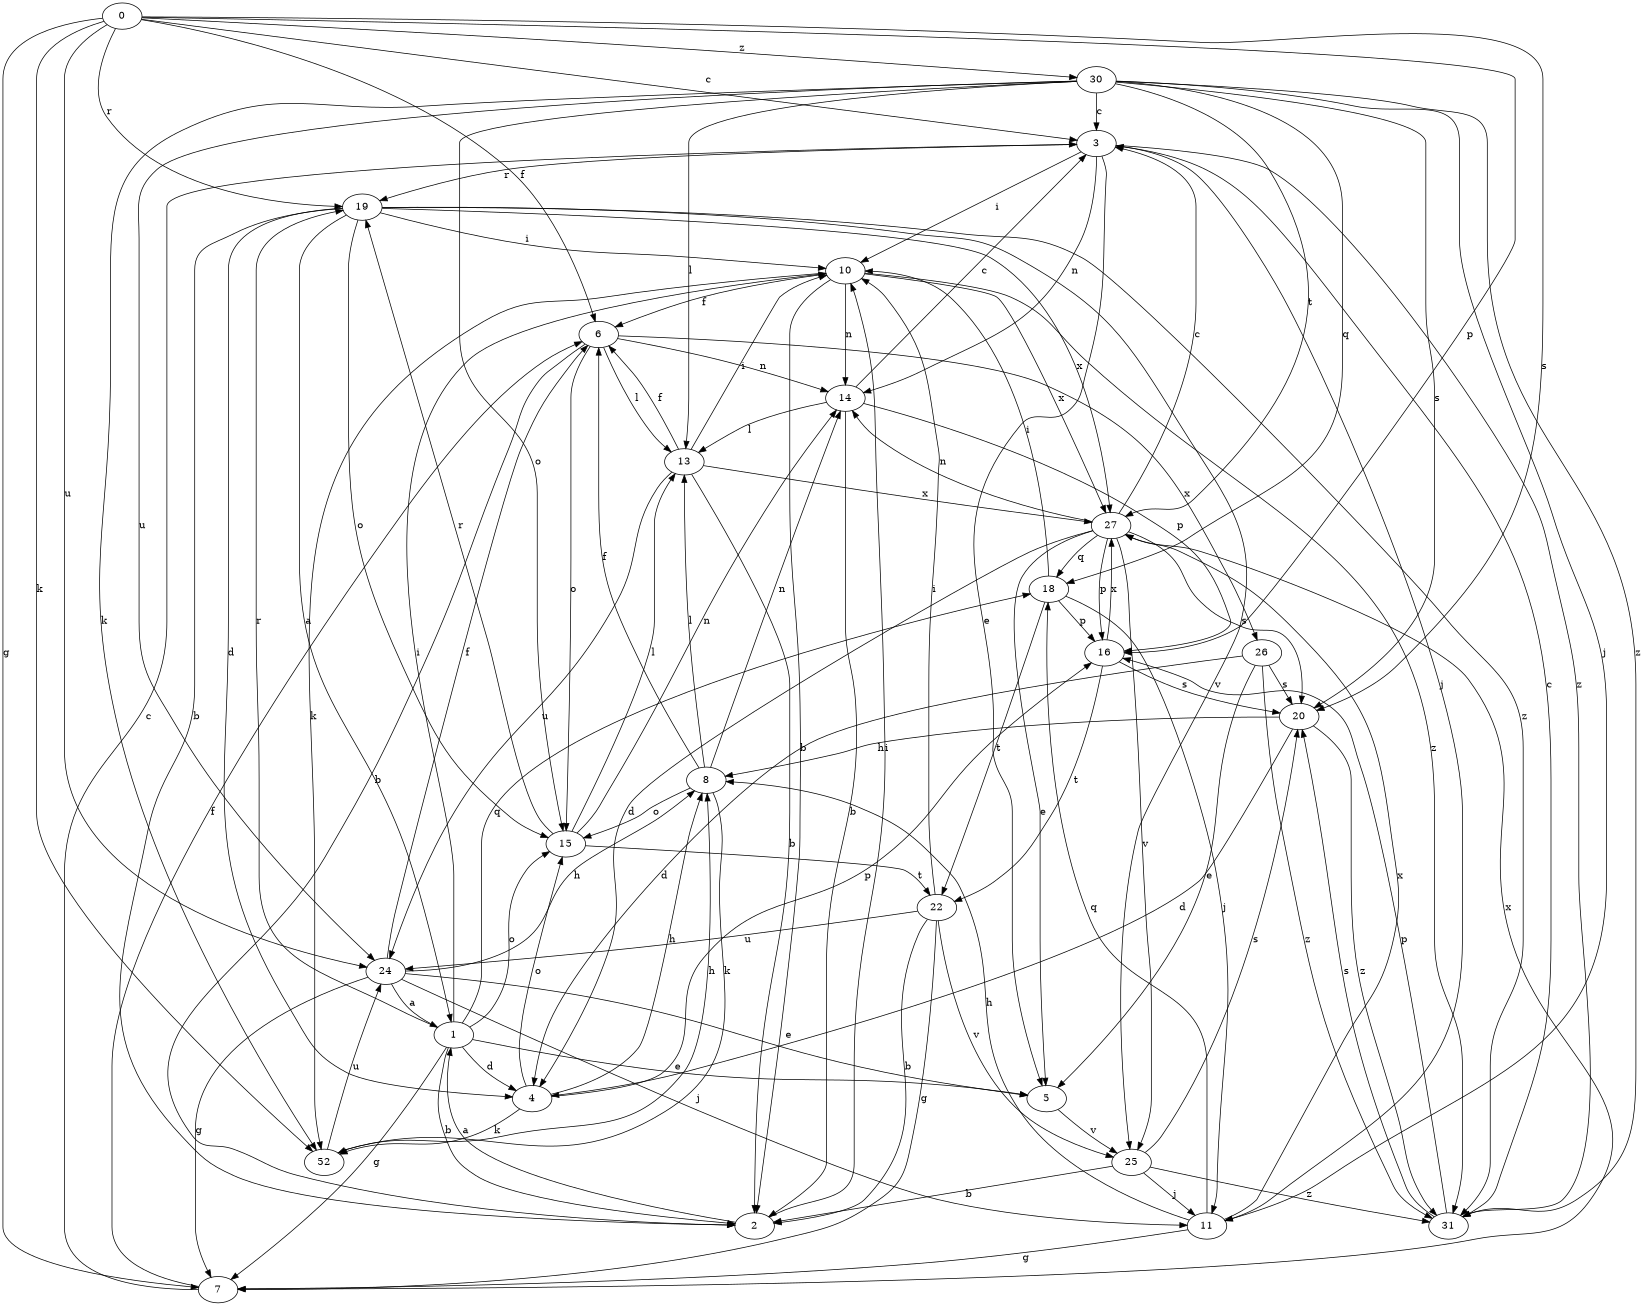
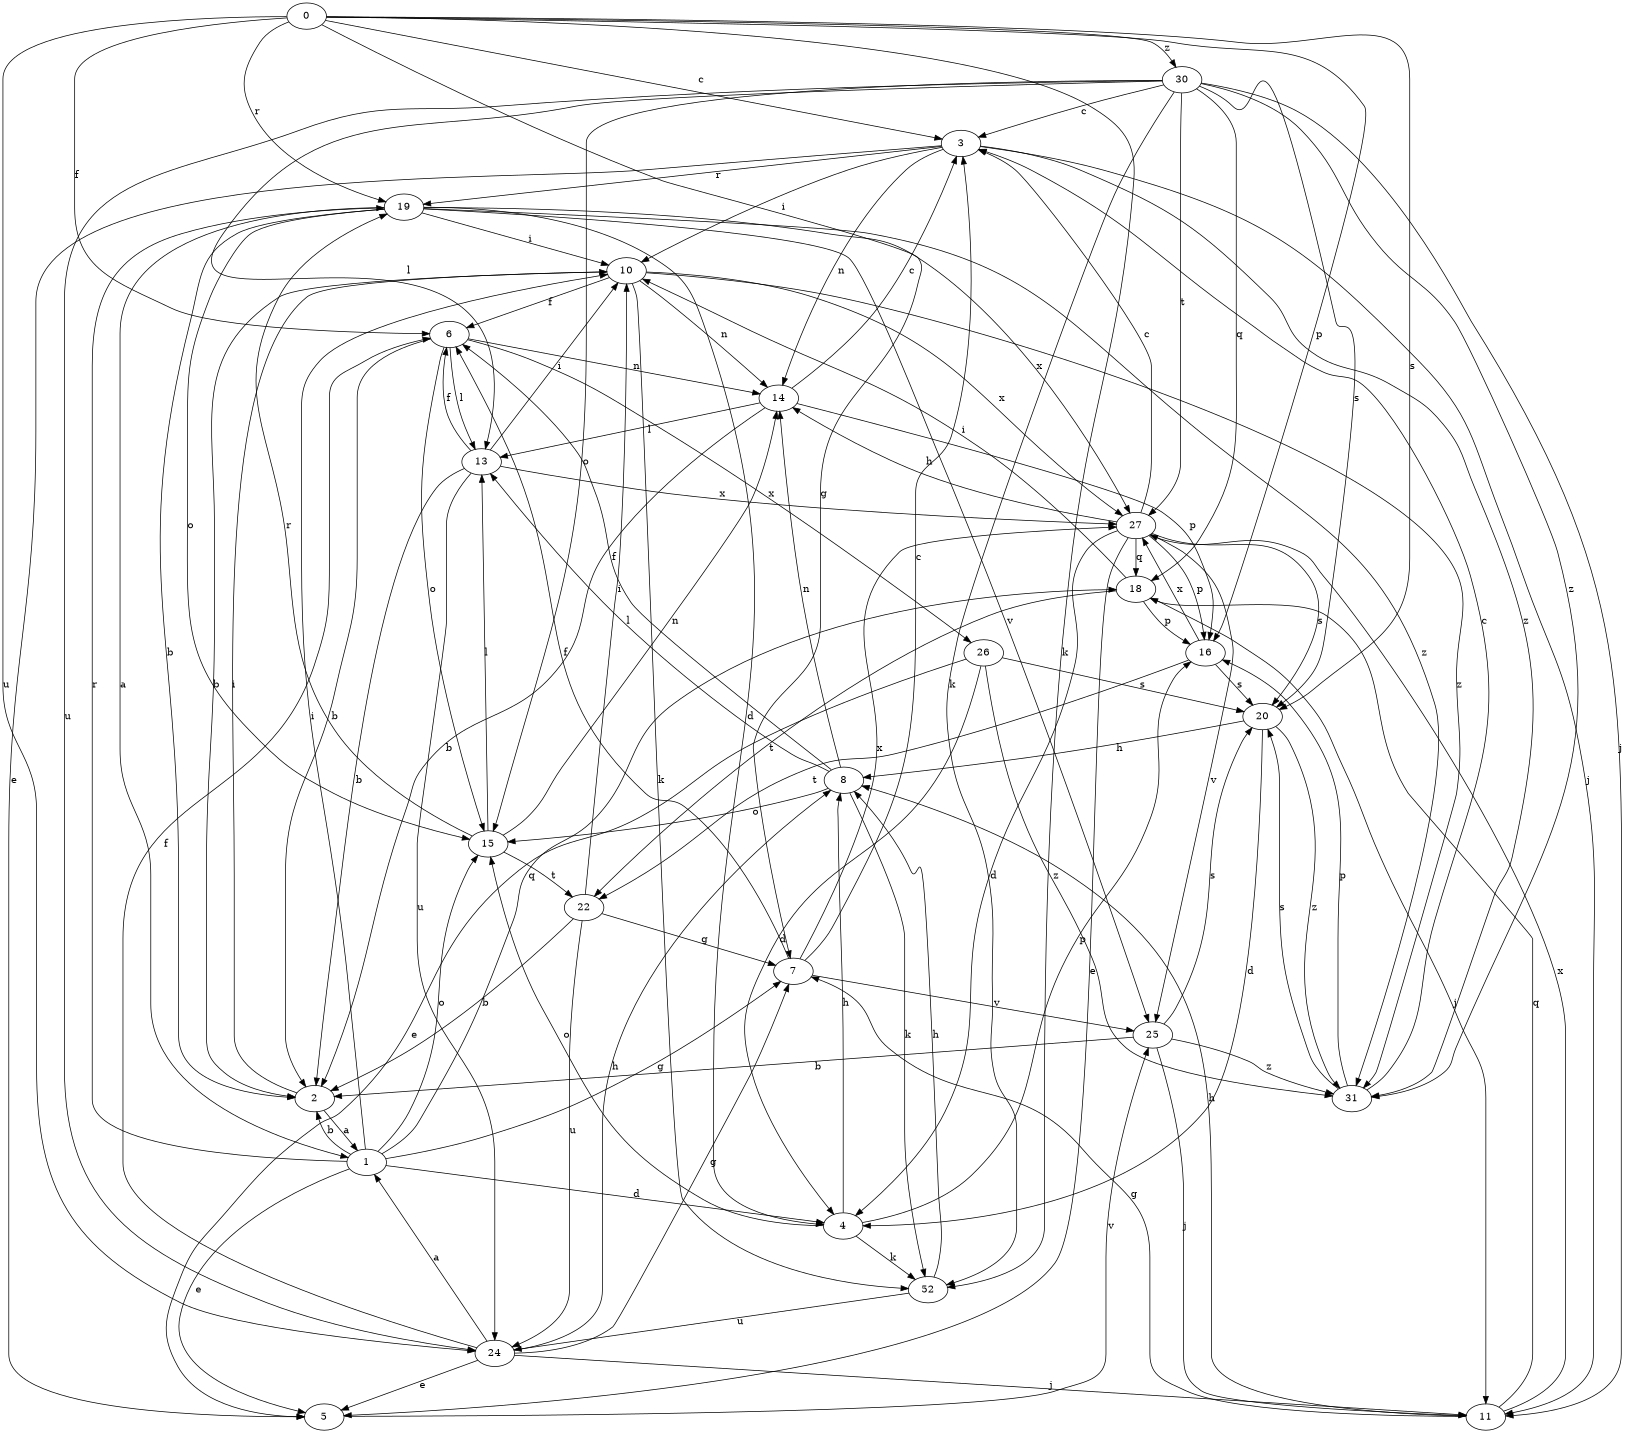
edge "27" -> "14": label "n" -> "h"
edge "22" -> "25": now "7" -> "25"
